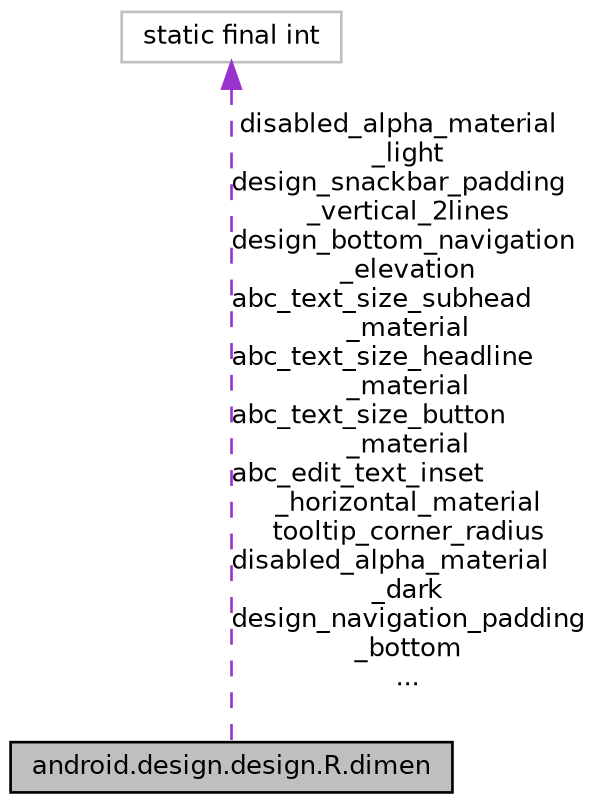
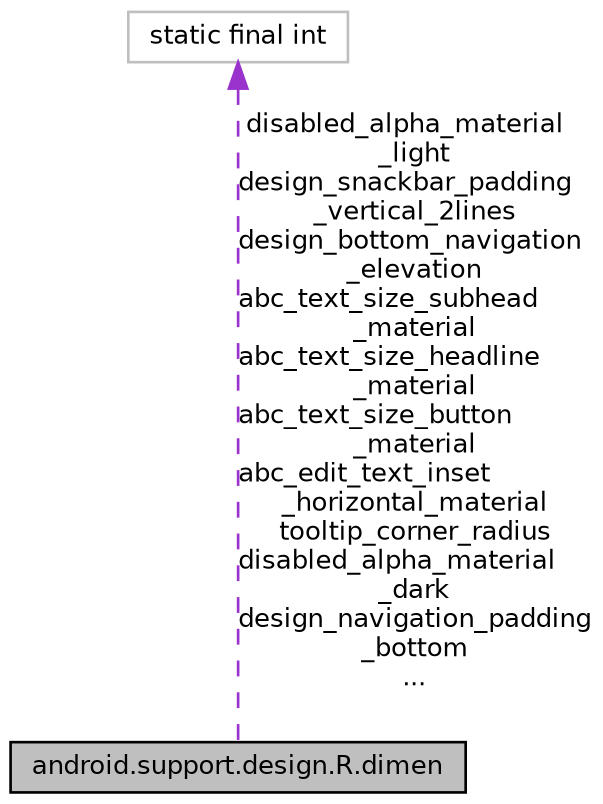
node "android.design.design.R.dimen": label "android.design.design.R.dimen" -> "android.support.design.R.dimen"
